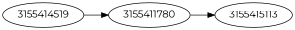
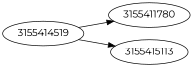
edge "3155411780" -> "3155415113": now "3155414519" -> "3155415113"
